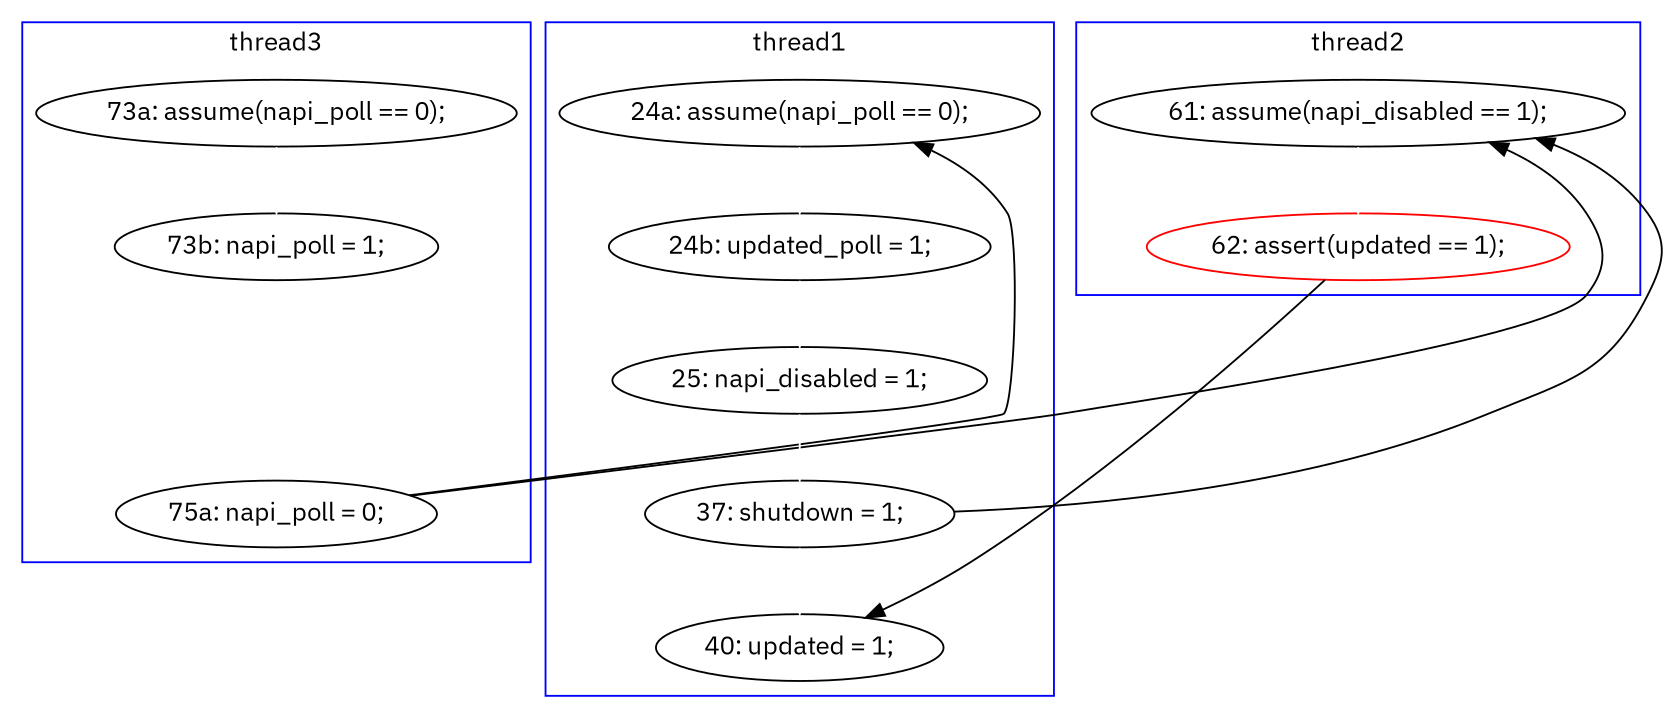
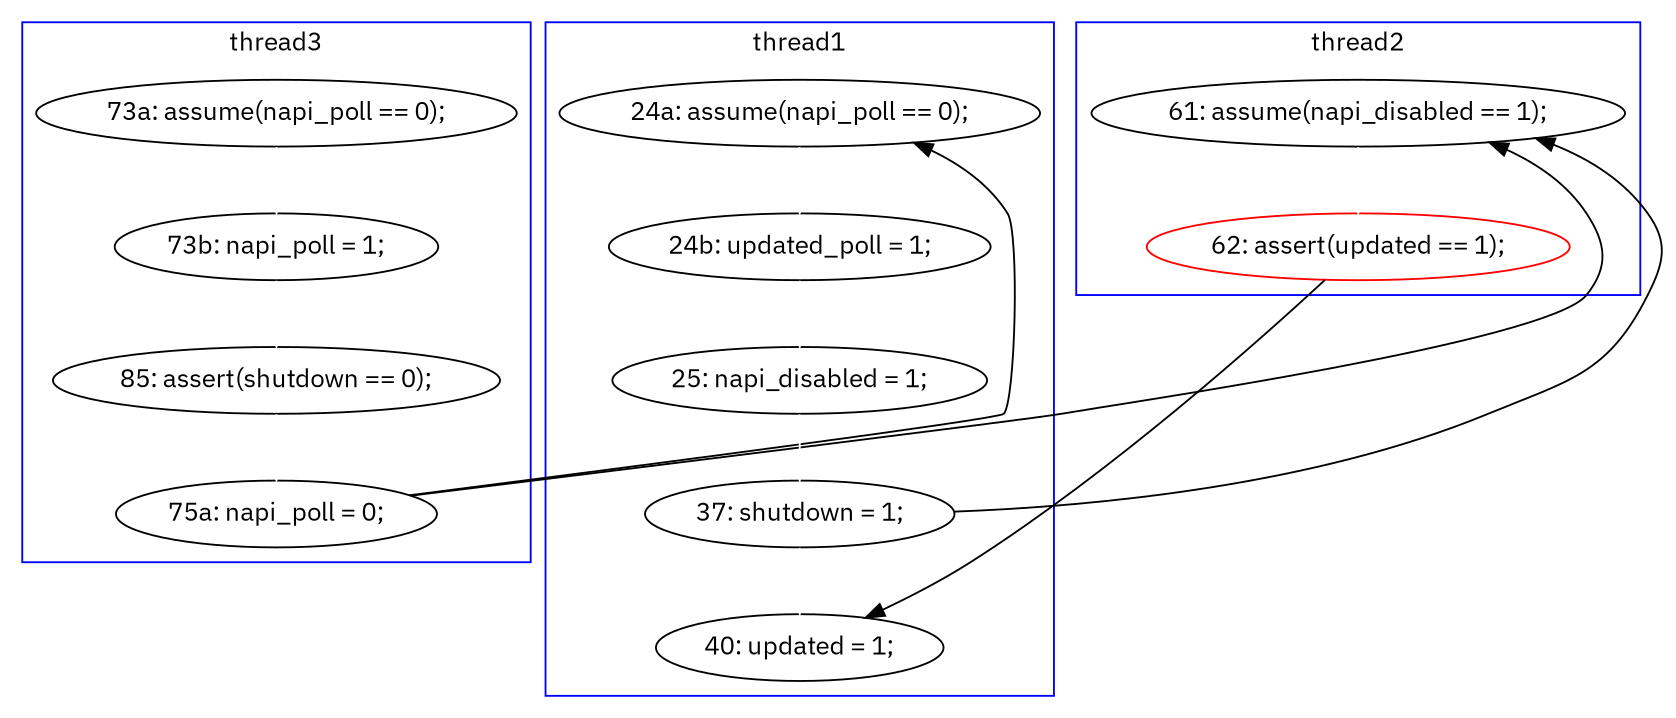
node "85: assert(shutdown == 0);": added
